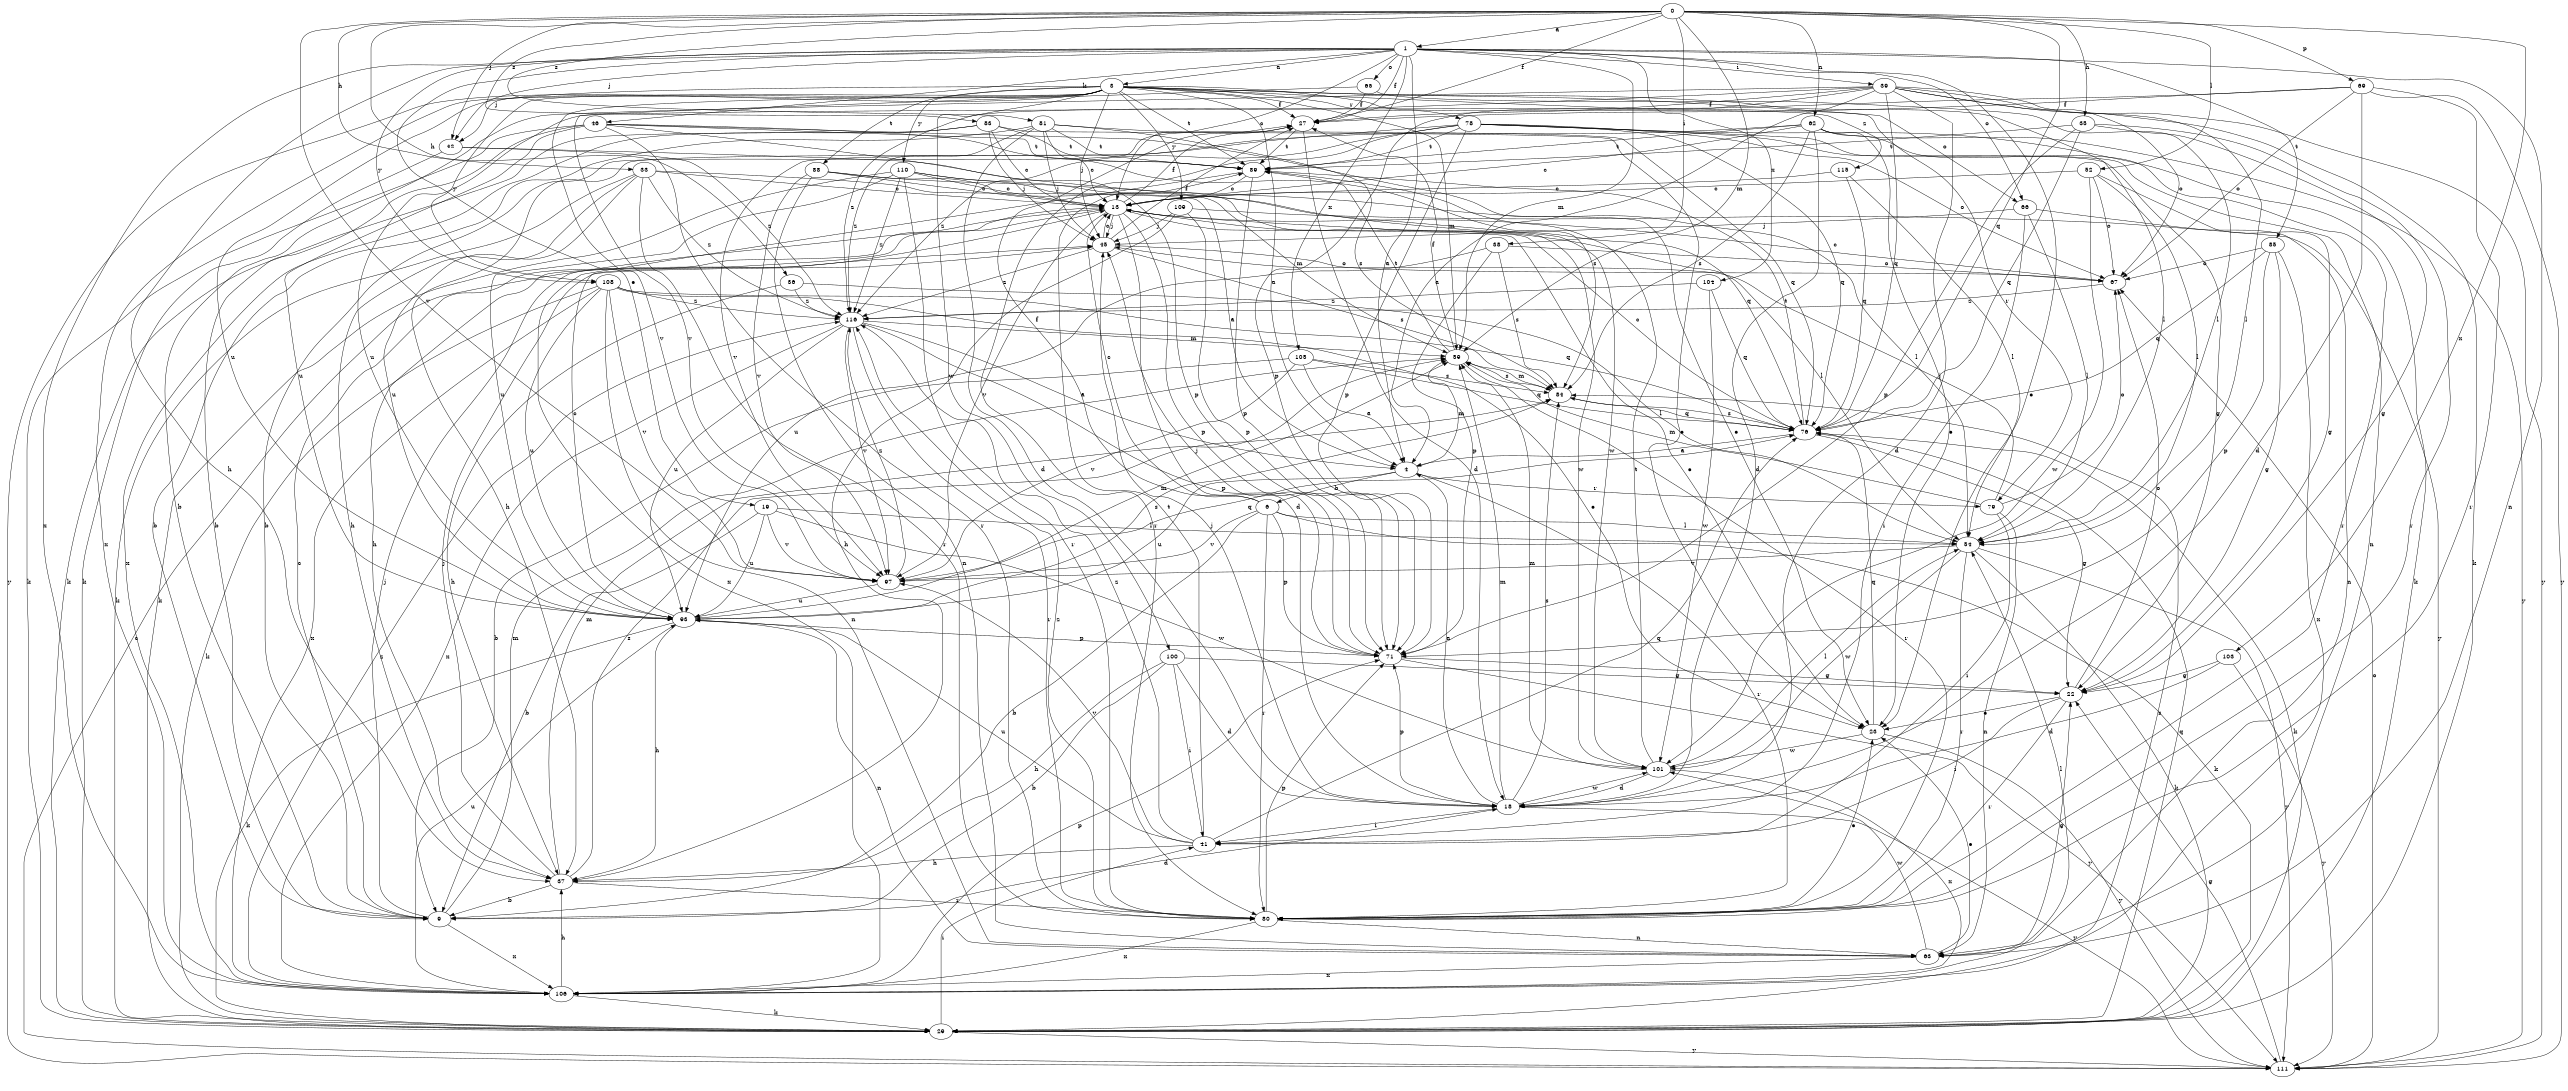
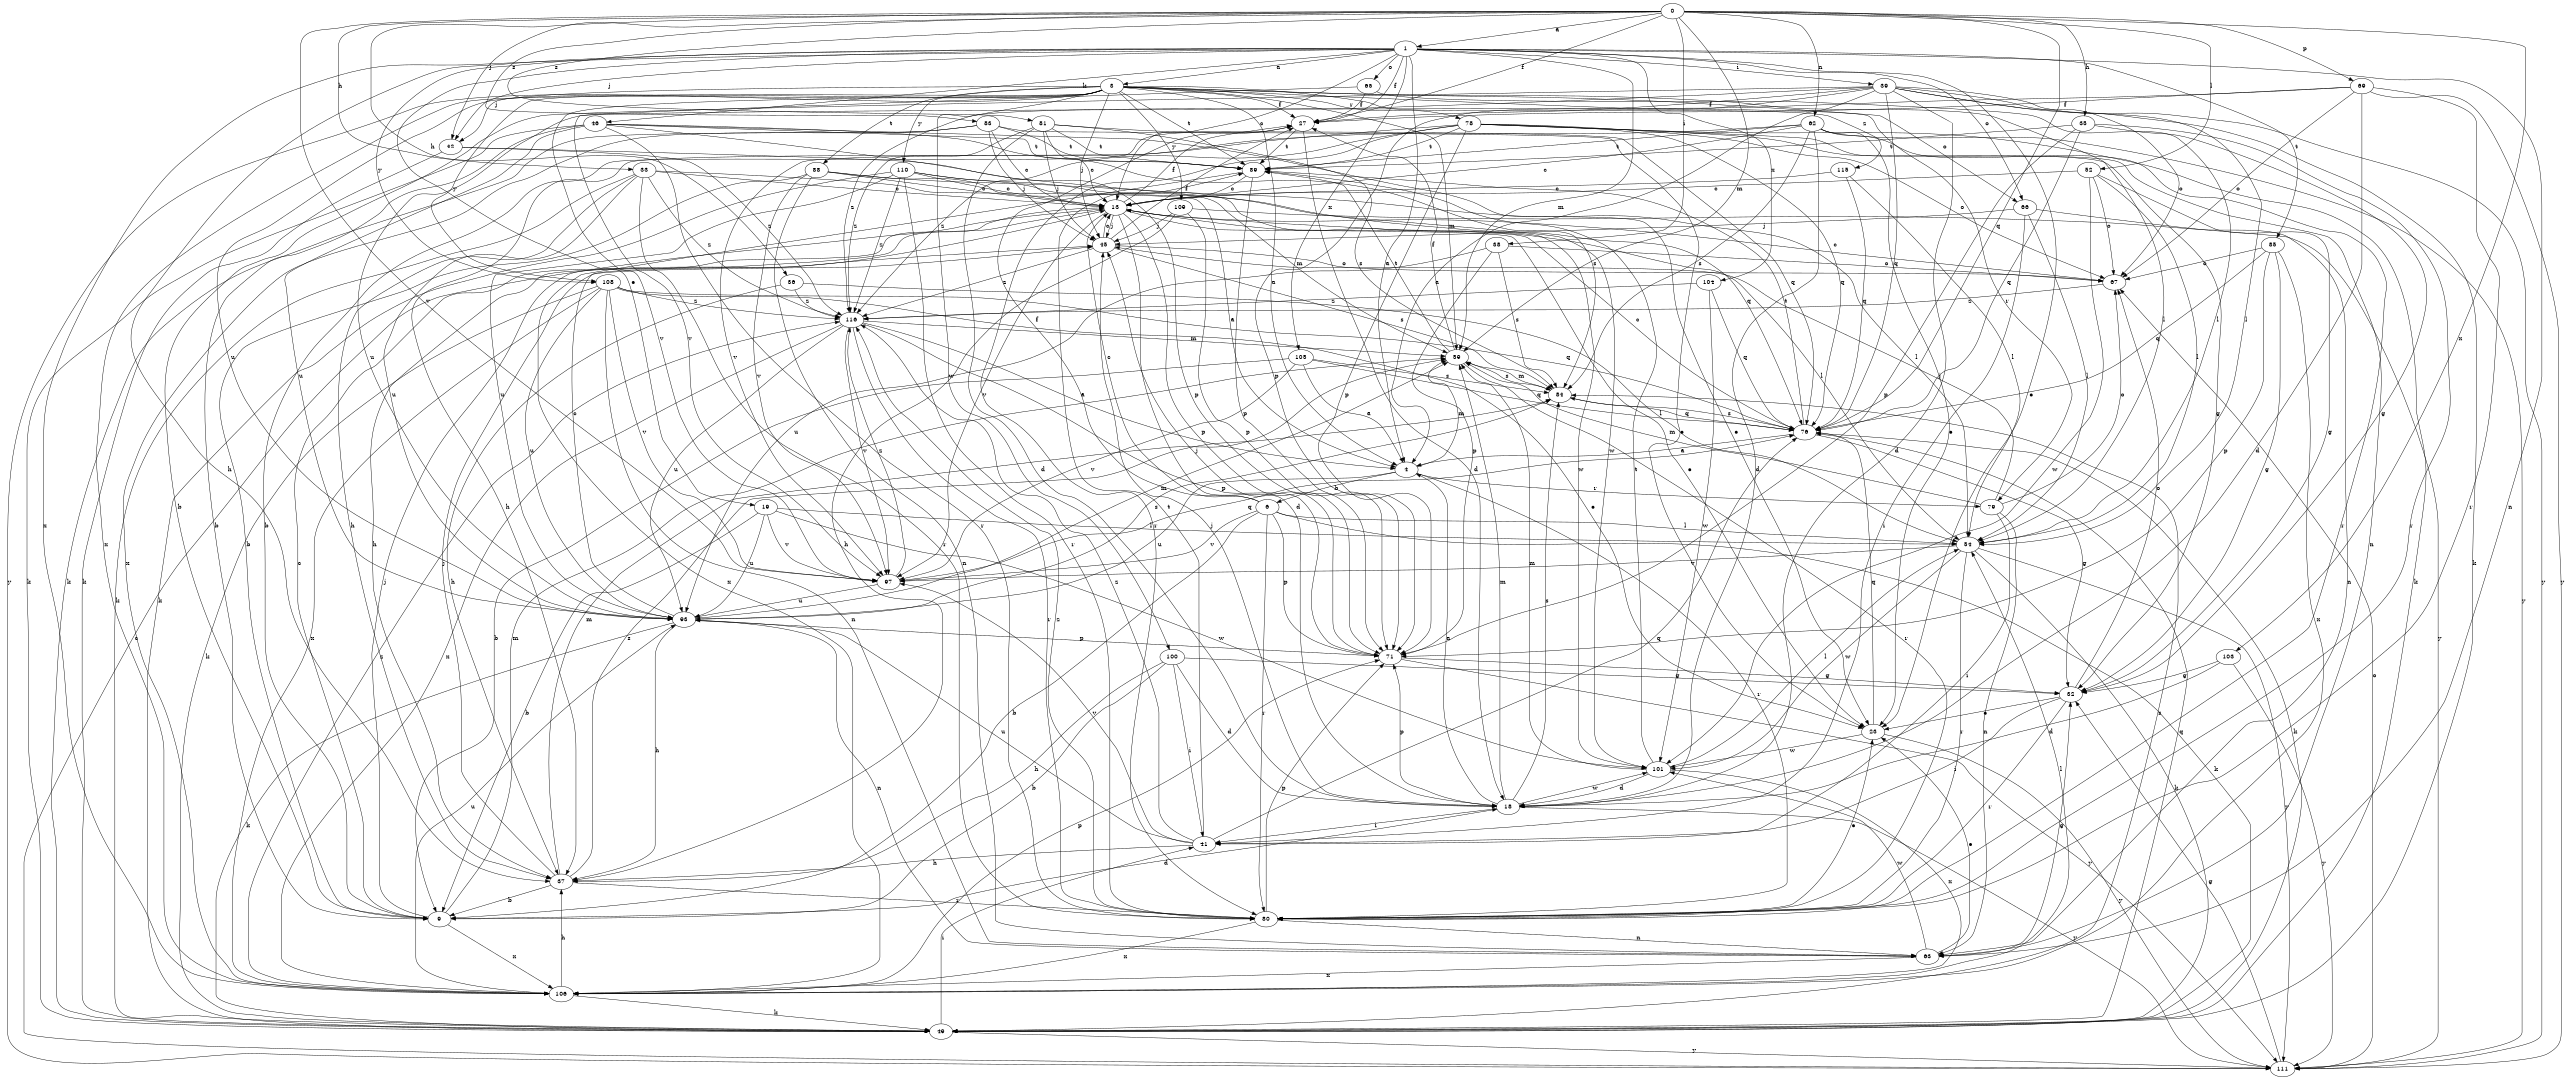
edge "81" -> "9": now "88" -> "9"
node "22": label "22" -> "32"
node "29": label "29" -> "49"
